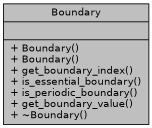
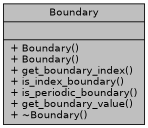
node "Boundary": text "+ is_essential_boundary()" -> "+ is_index_boundary()"
